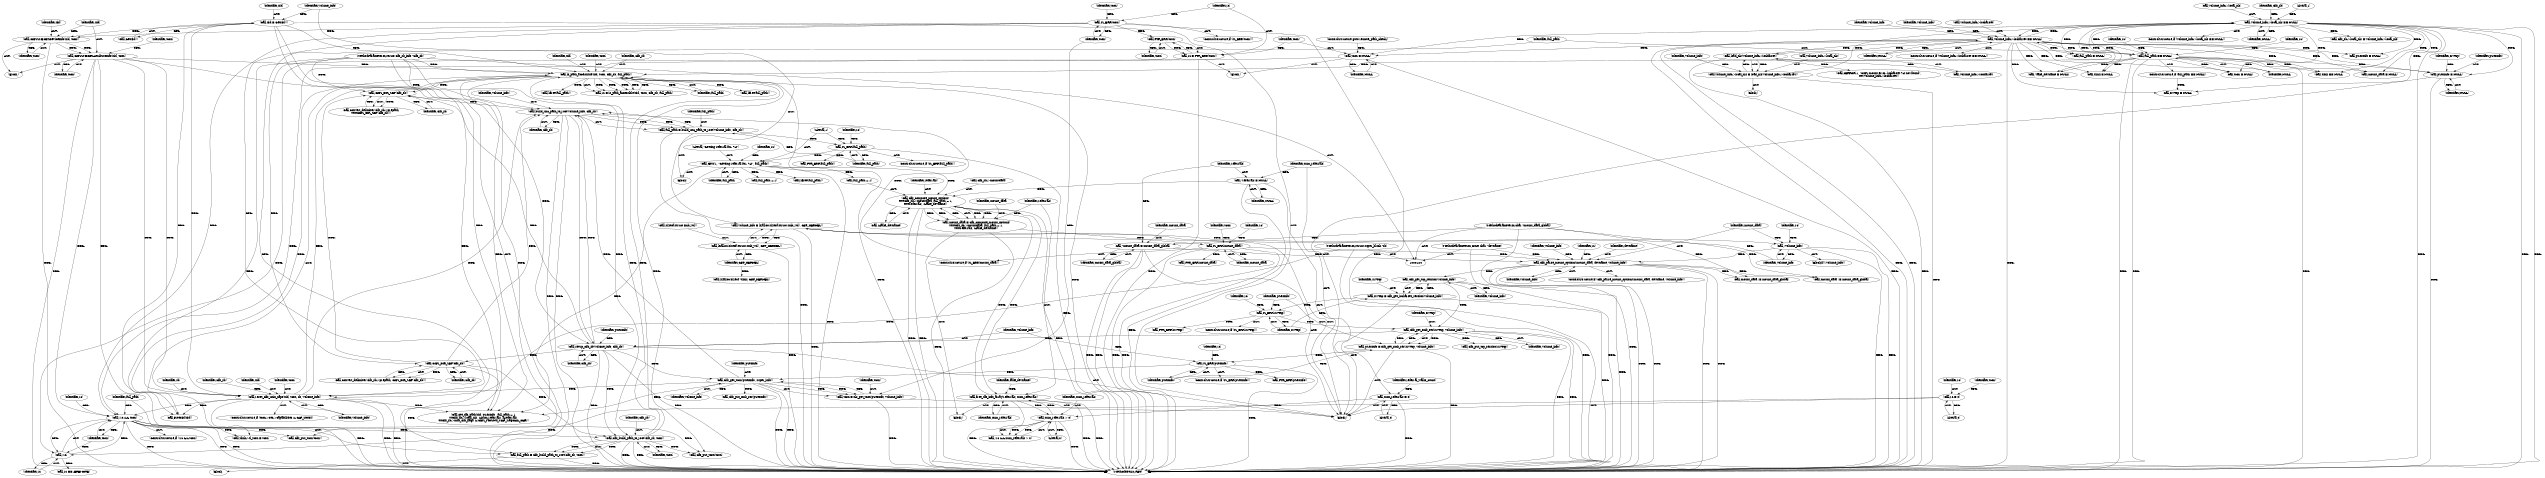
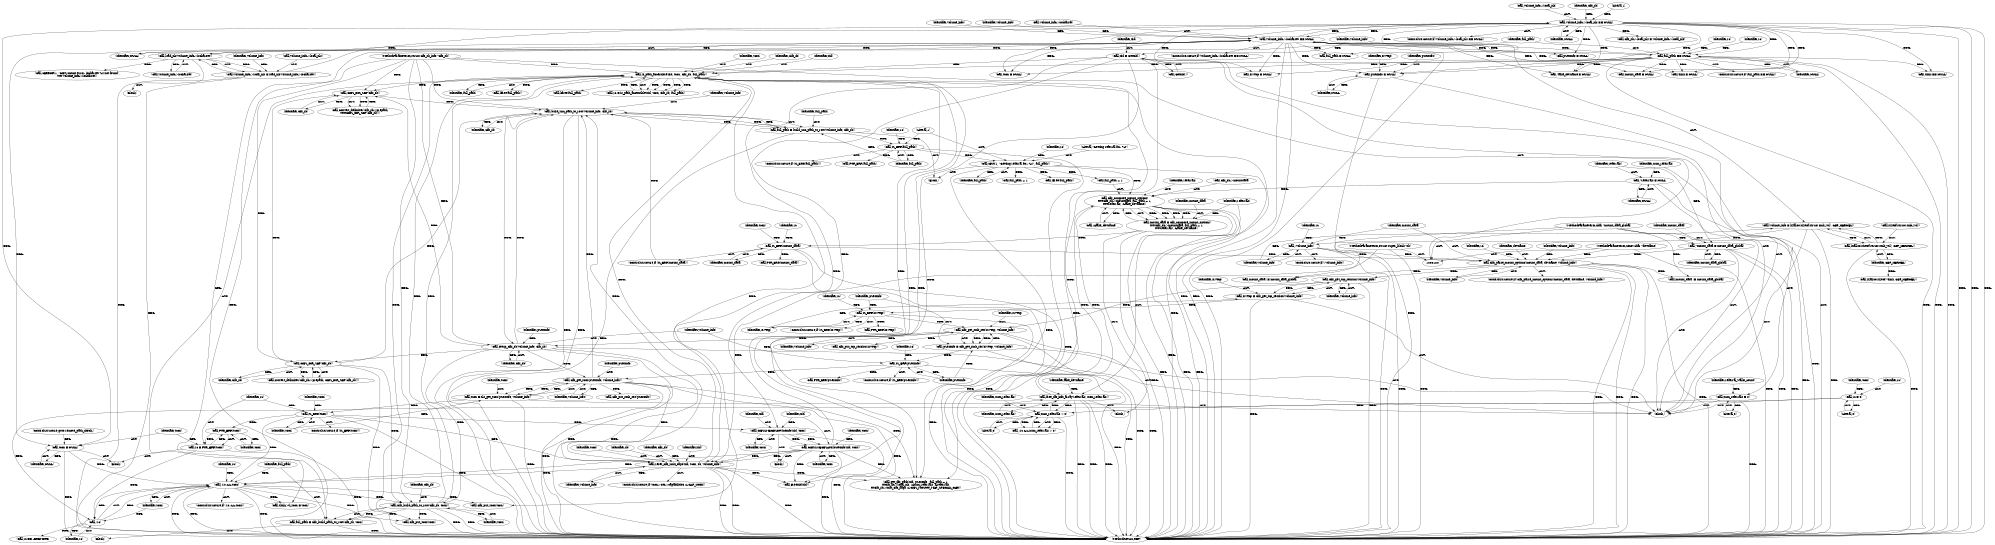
edge "(Call,volume_info->iocharset == NULL)" -> "(Call,tlink == NULL)": removed, label "DDG:"
edge "(ControlStructure,if (full_path == NULL))" -> "(Call,srvTcp = NULL)": now "(Call,full_path == NULL)" -> "(Call,srvTcp = NULL)"
node "(Block,if (!volume_info))": label "(Block,if (!volume_info))" -> "(ControlStructure,if (!volume_info))"
node "(Call,srvTcp = cifs_get_iocharset_session(volume_info))": label "(Call,srvTcp = cifs_get_iocharset_session(volume_info))" -> "(Call,srvTcp = cifs_get_tcp_session(volume_info))"
node "(Call,cifs_get_tcon(pSesInfo, super_info))": label "(Call,cifs_get_tcon(pSesInfo, super_info))" -> "(Call,cifs_get_tcon(pSesInfo, volume_info))"
edge "(Call,IS_ERR(srvTcp))" -> "(MethodReturn,RET)": added, label "DDG:"
edge "(Call,tcon = nls_get_tcon(pSesInfo, volume_info))" -> "(Call,IS_ERR(tcon))": added, label "DDG:"
edge "(Call,!rc && num_referrals > 0)" -> "(Call,num_referrals > 0)": label "AST: " -> "CFG: "
